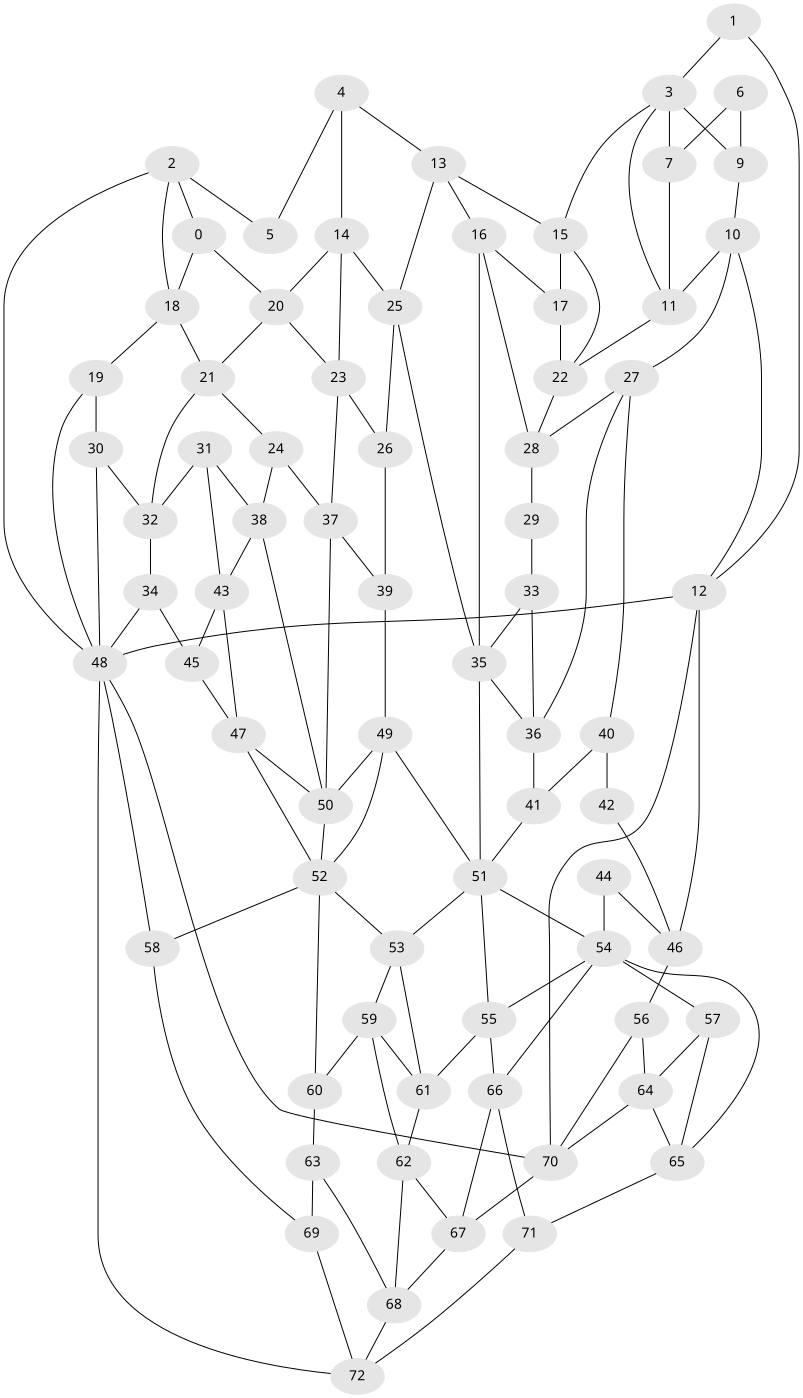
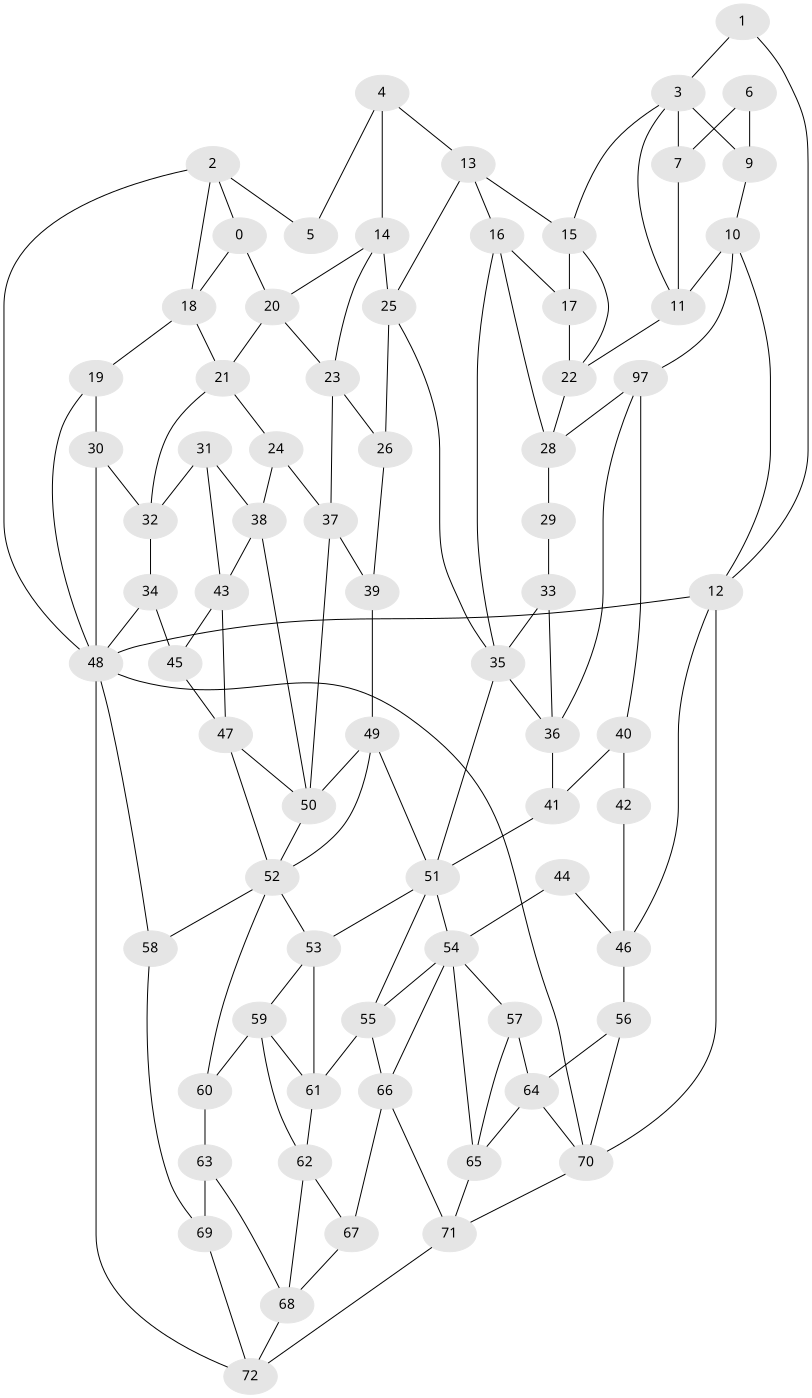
node "27": label "27" -> "97"
edge "70" -- "67": now "70" -- "71"
